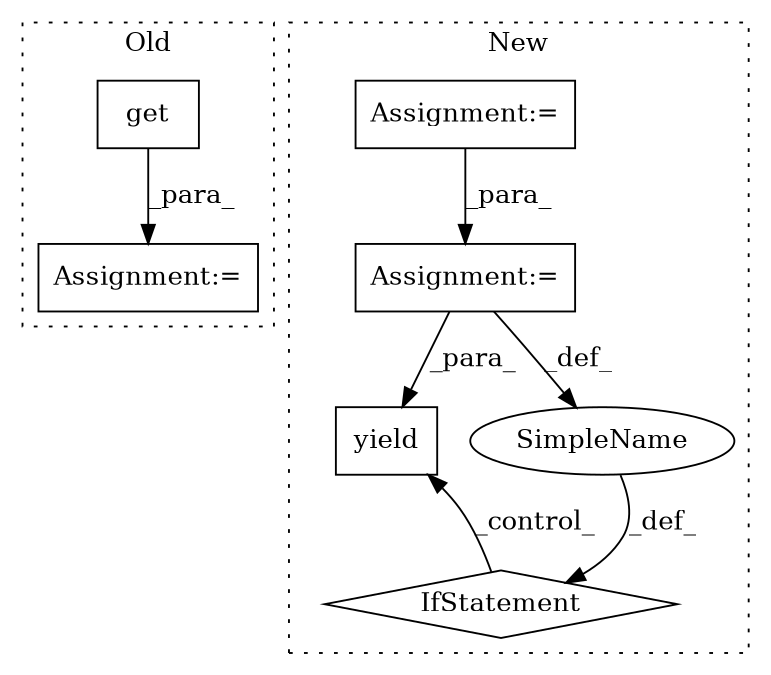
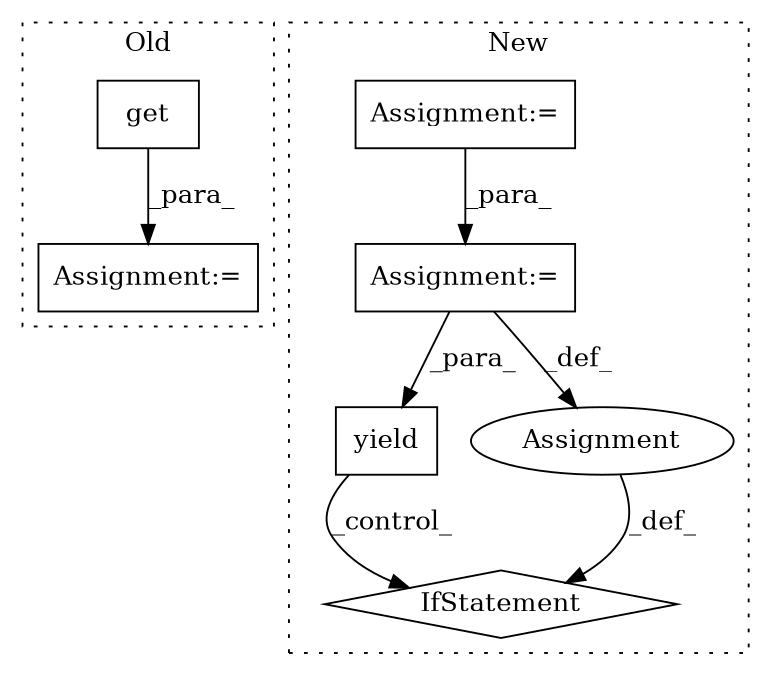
node "SimpleName": label "SimpleName" -> "Assignment"
edge "IfStatement" -> "yield": reversed
